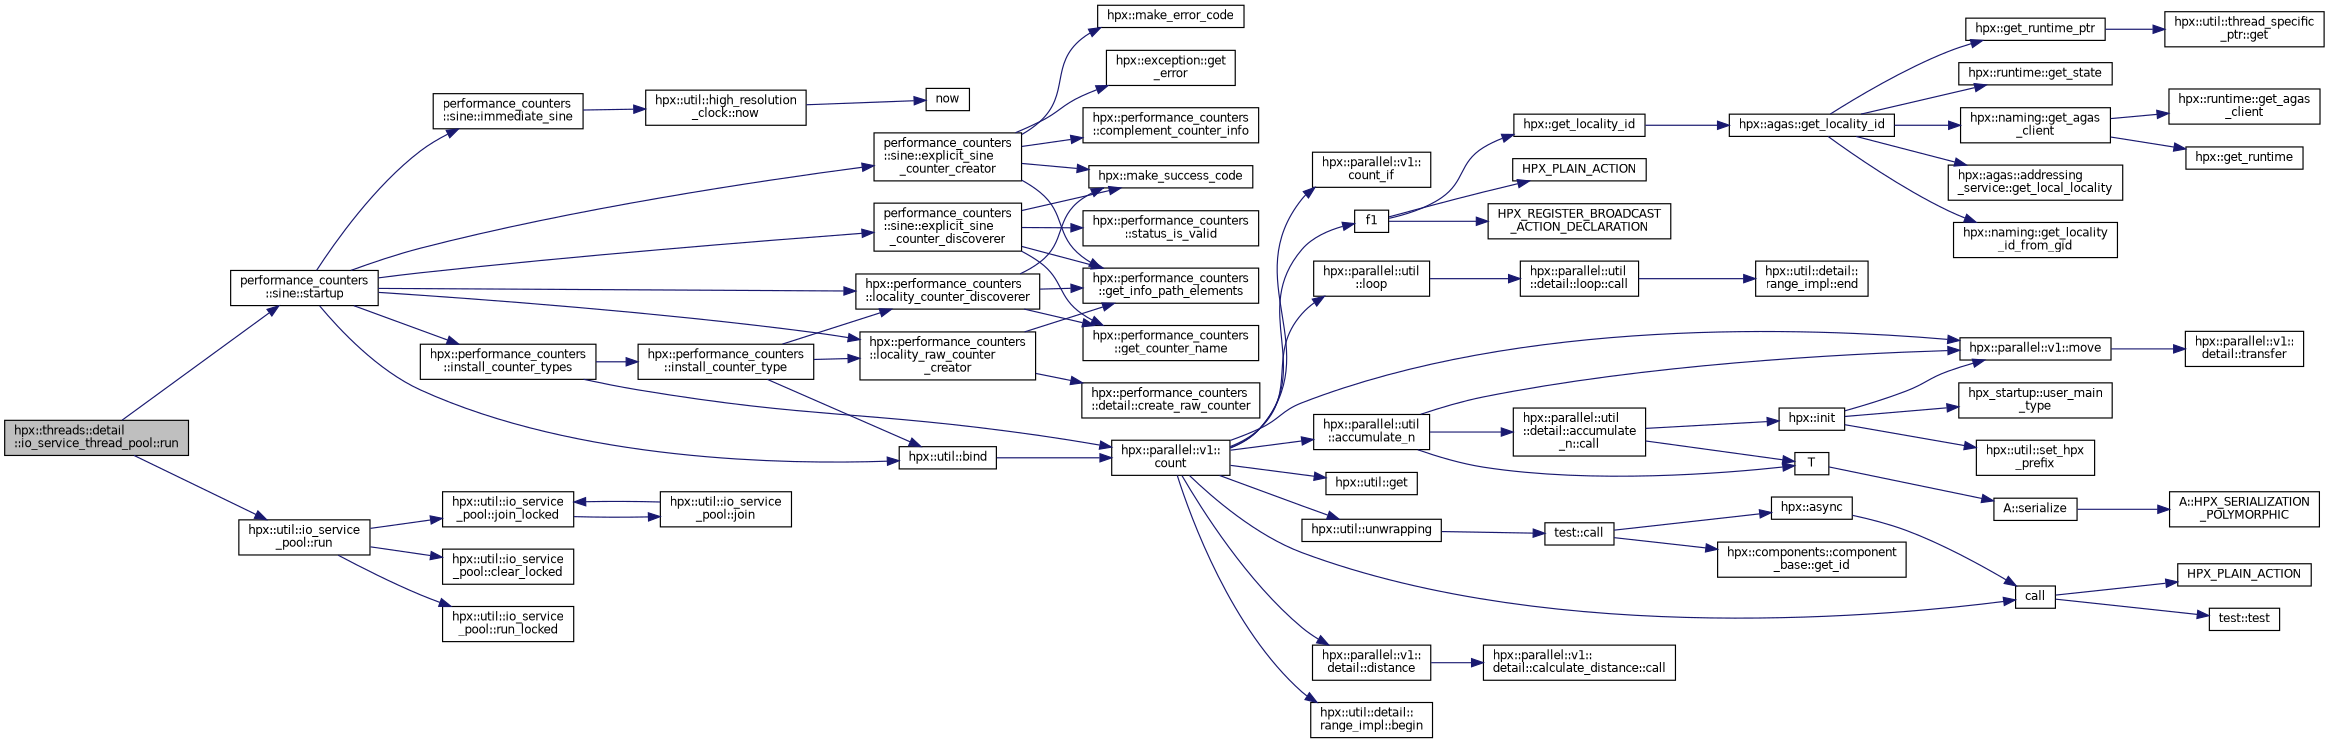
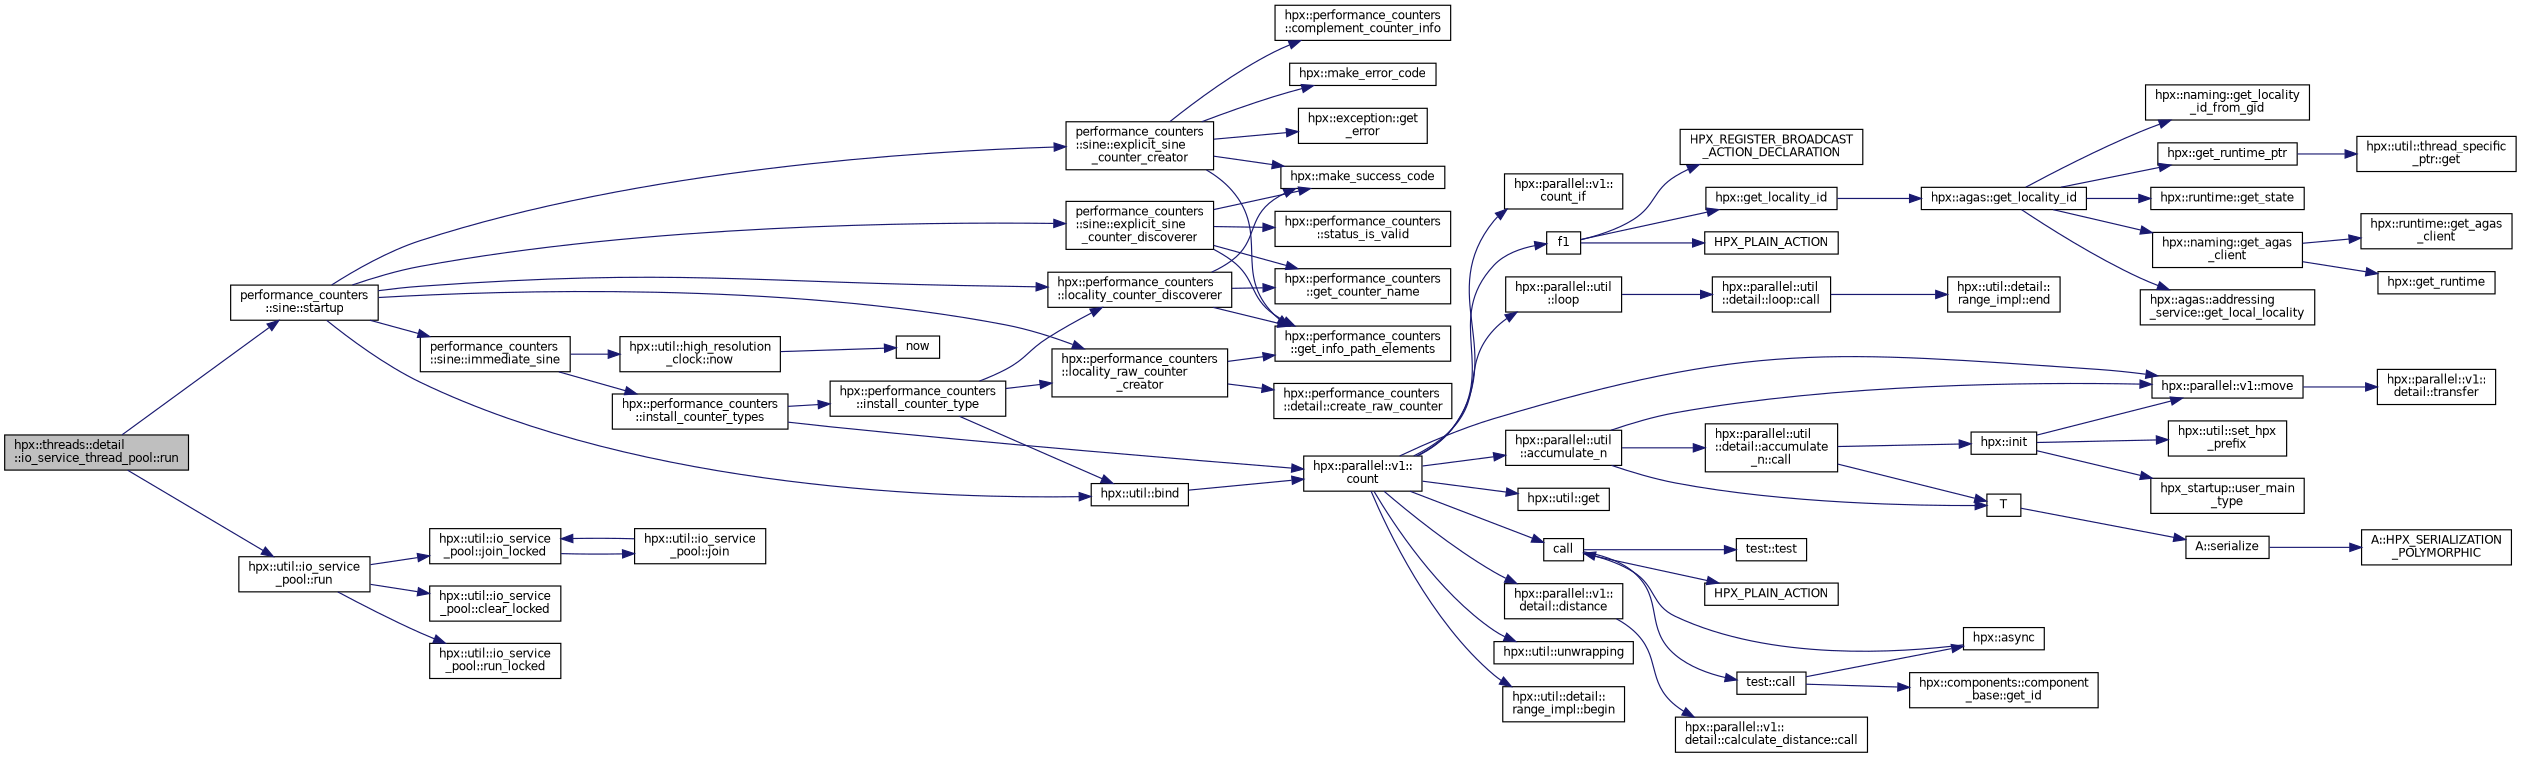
edge "performance_counters ::sine::startup" -> "hpx::performance_counters ::install_counter_types": now "performance_counters ::sine::immediate_sine" -> "hpx::performance_counters ::install_counter_types"
edge "hpx::util::unwrapping" -> "test::call": now "call" -> "test::call"
